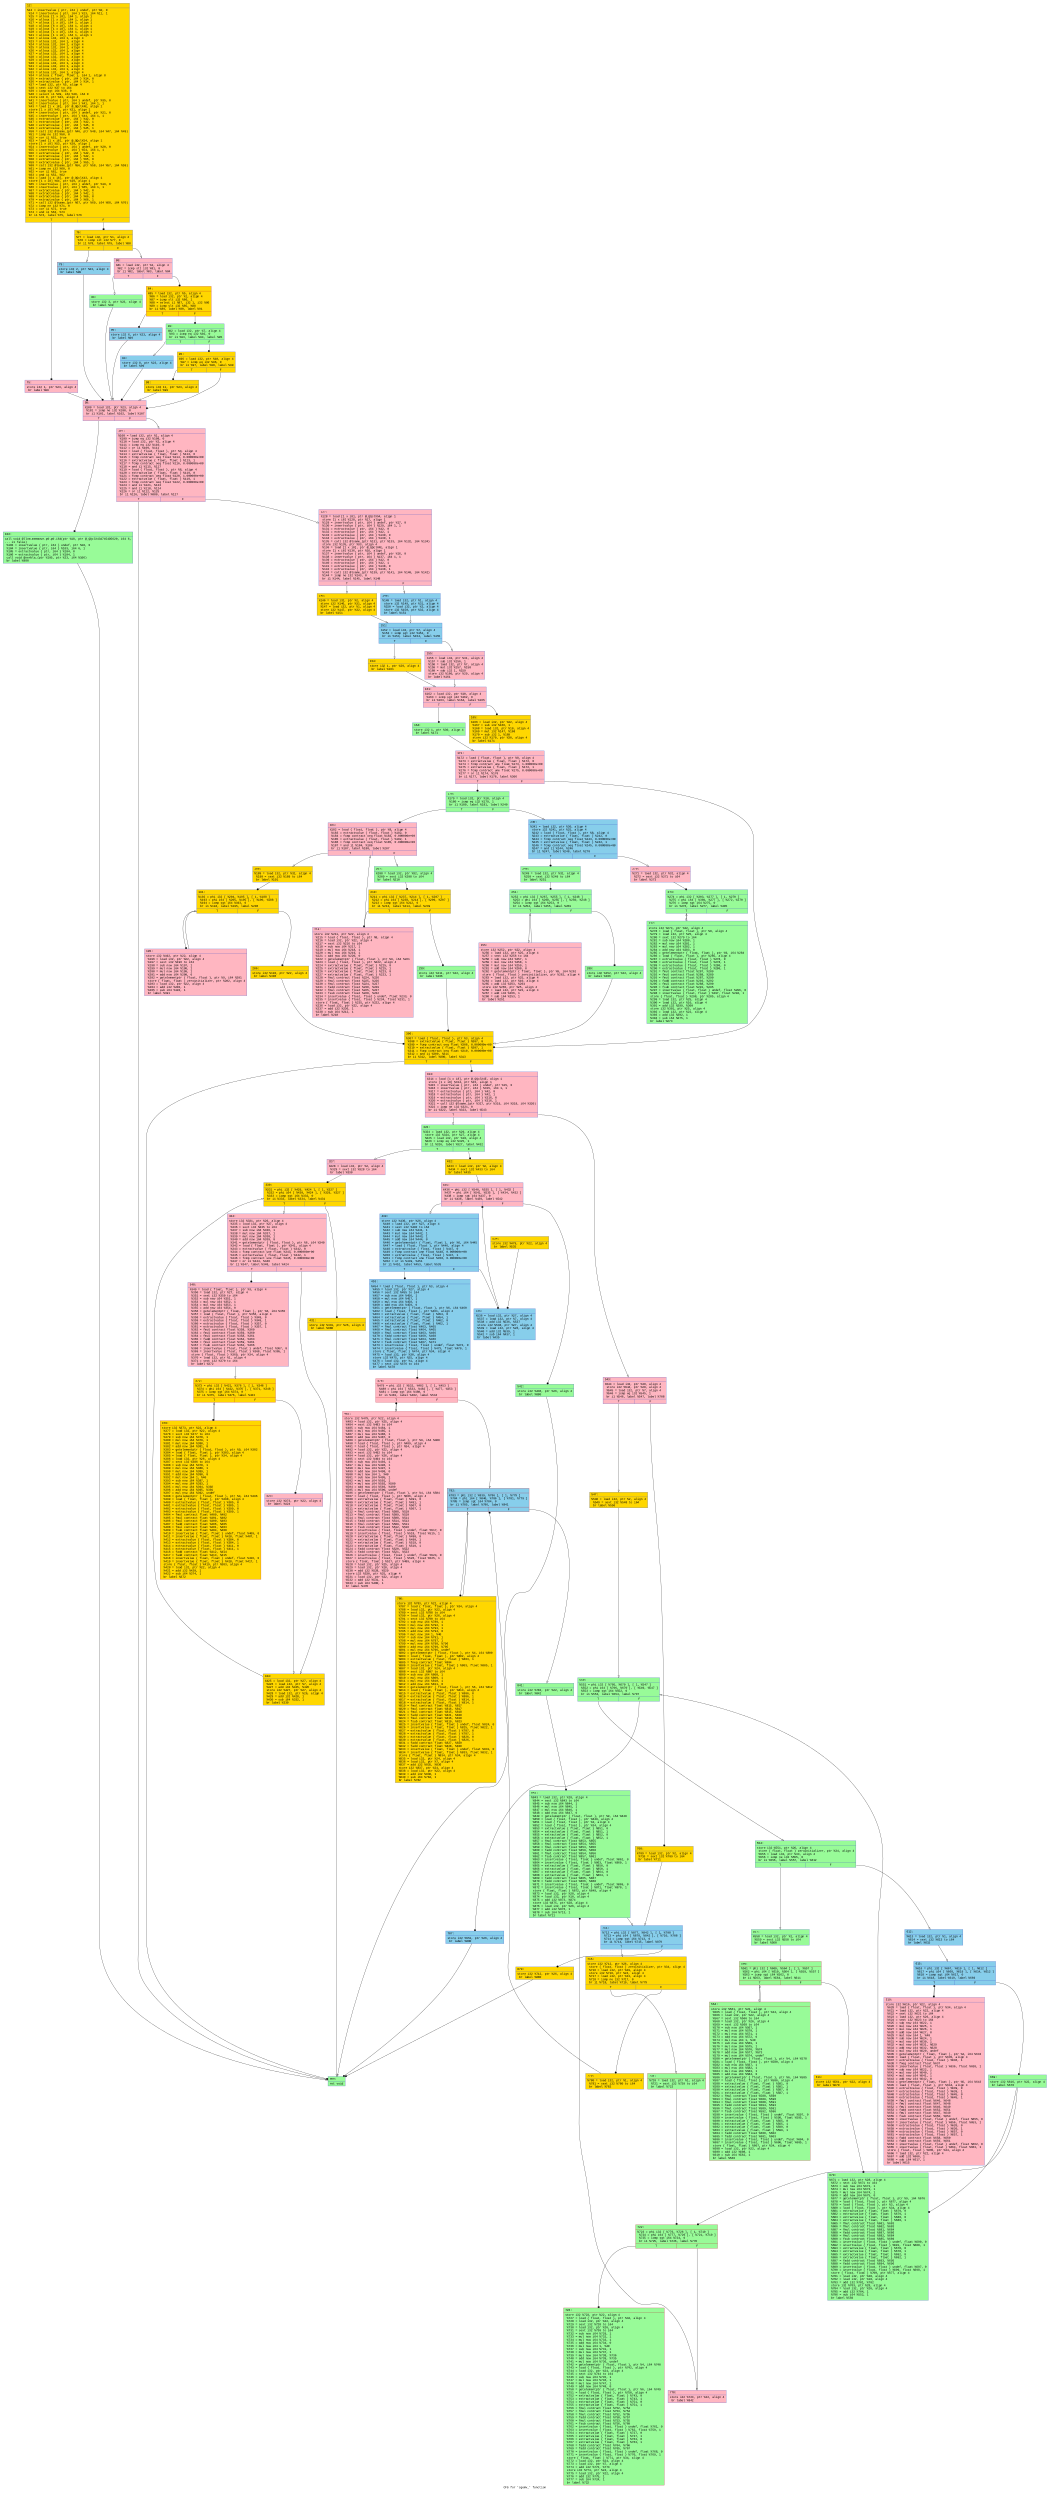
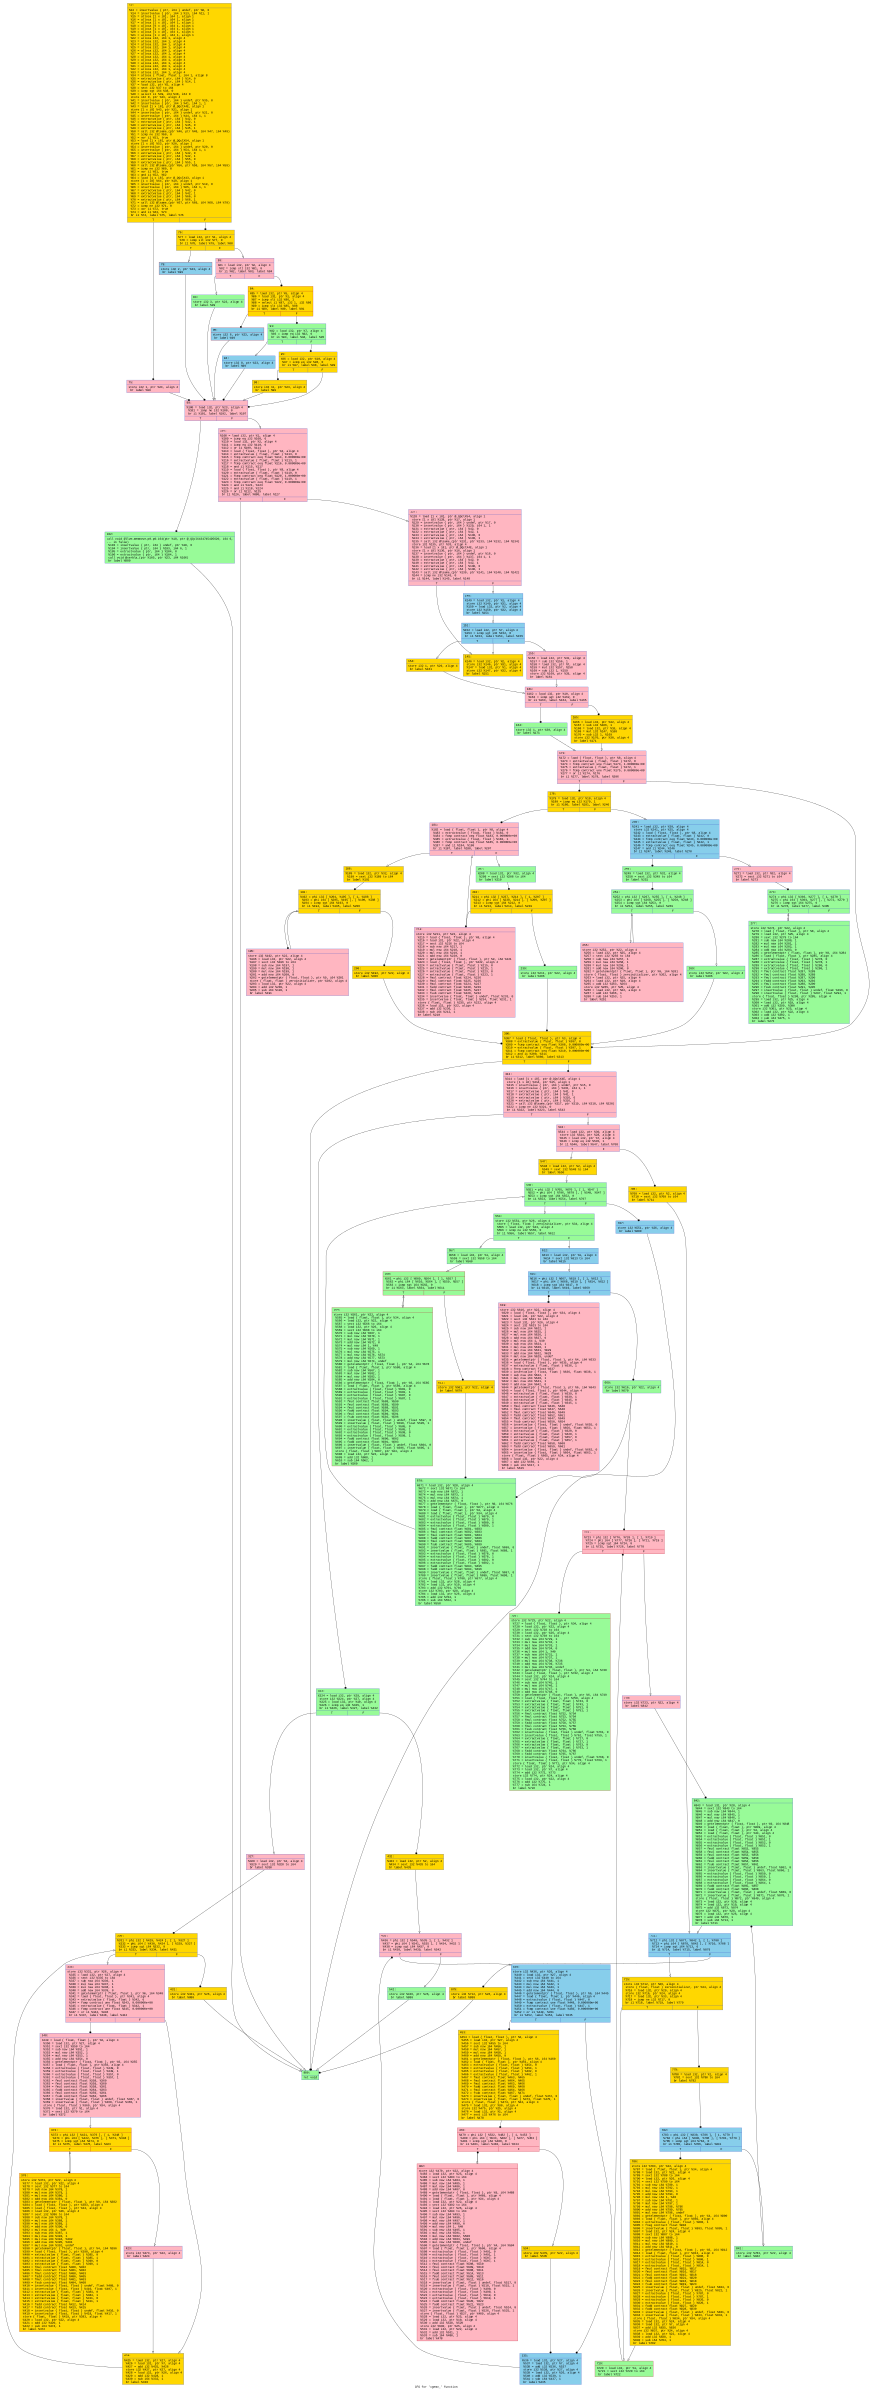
edge "145:" -> "151:": reversed
node "178:": fillcolor palegreen -> gold
edge "251:" -> "269:": arrowhead dot -> onormal
edge "313:" -> "323:": arrowhead onormal -> dot
edge "435:" -> "542:": arrowhead dot -> onormal
node "453:": fillcolor skyblue -> gold
edge "478:" -> "782:": now "478:" -> "534:"
edge "372:" -> "423:": arrowhead dot -> onormal
node "782:": color #b70d28ff -> #3d50c3ff
edge "786:" -> "782:": now "786:" -> "719:"
node "722:": fillcolor palegreen -> lightpink
